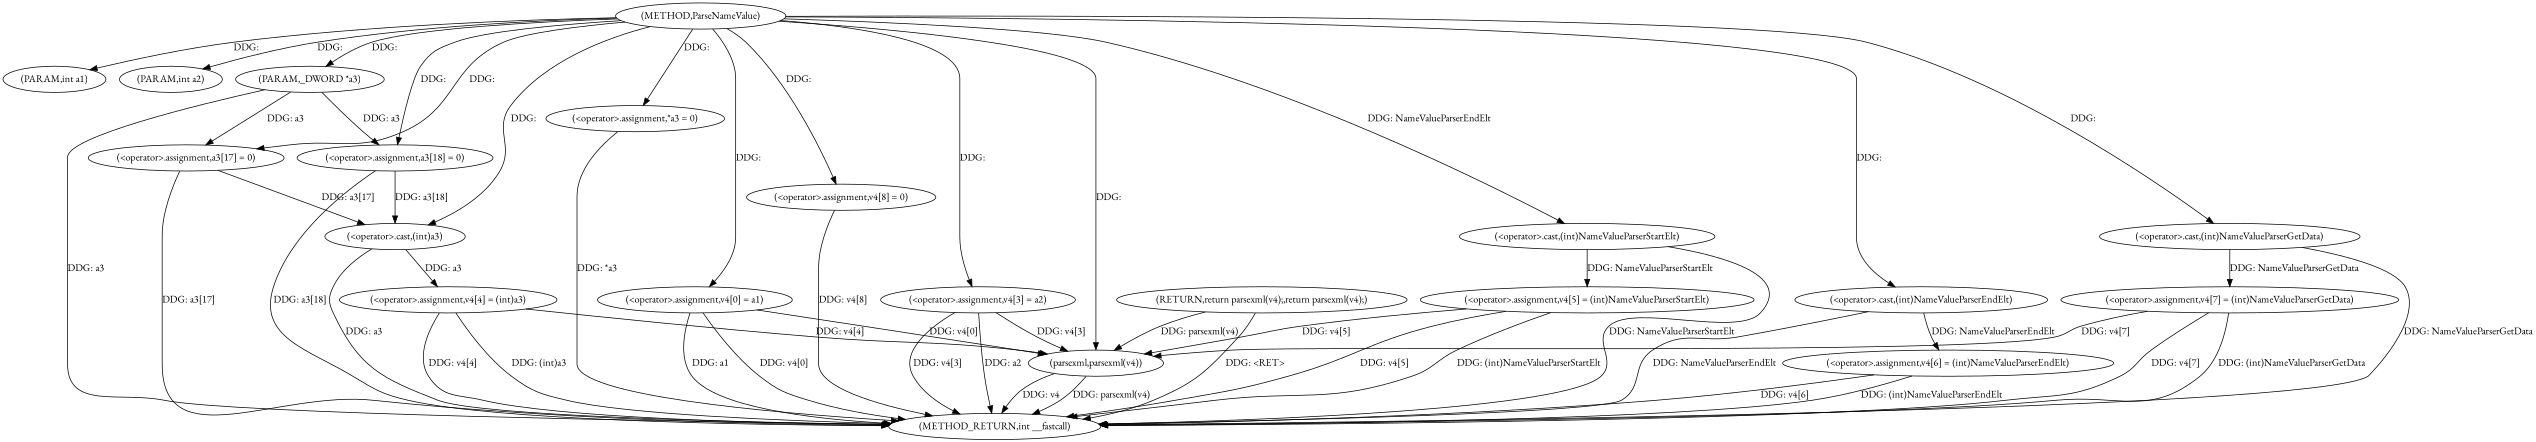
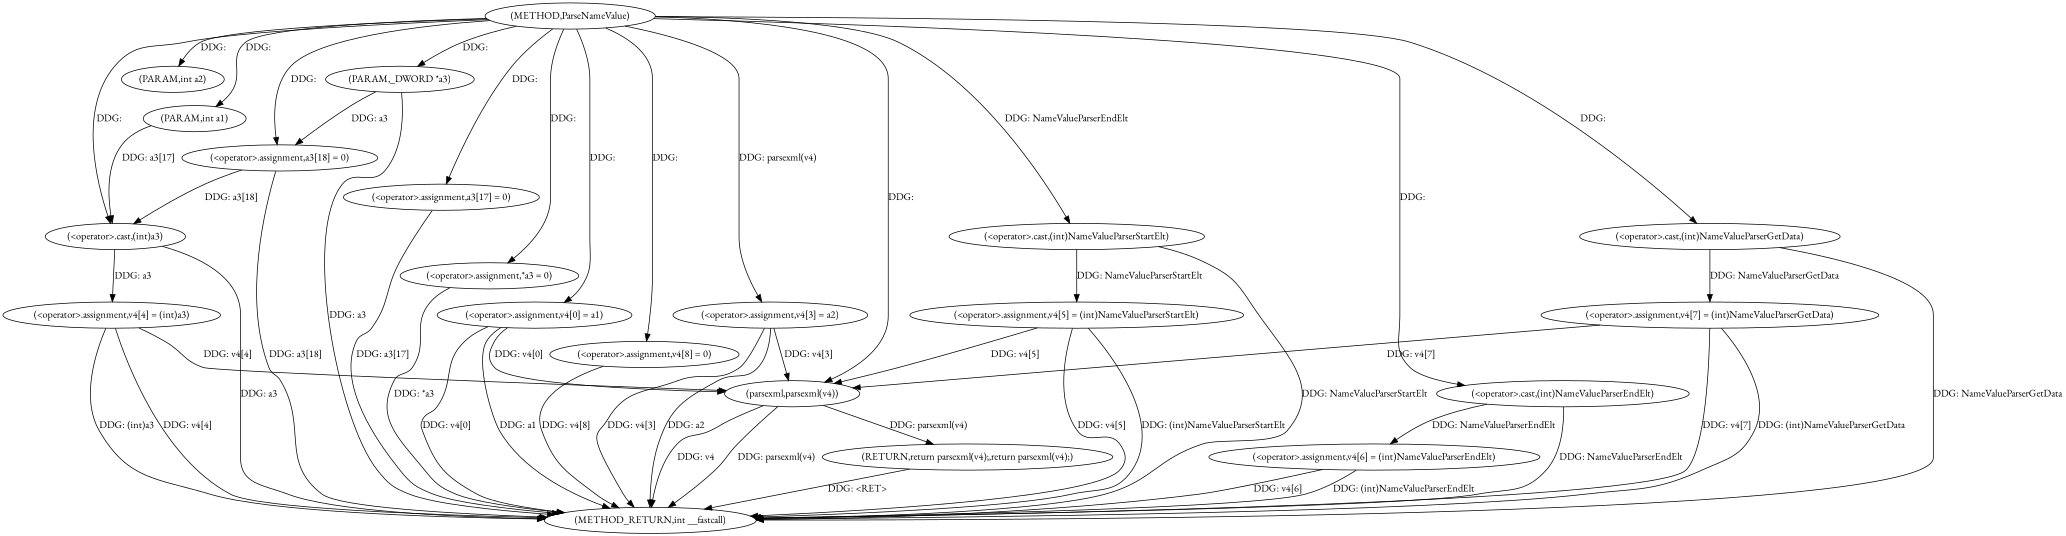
edge "(PARAM,_DWORD *a3)" -> "(<operator>.assignment,a3[17] = 0)": removed, label "DDG: a3"
edge "(METHOD,ParseNameValue)" -> "(<operator>.assignment,v4[3] = a2)": label "DDG: " -> "DDG: parsexml(v4)"
edge "(<operator>.assignment,a3[17] = 0)" -> "(<operator>.cast,(int)a3)": now "(PARAM,int a1)" -> "(<operator>.cast,(int)a3)"
edge "(RETURN,return parsexml(v4);,return parsexml(v4);)" -> "(parsexml,parsexml(v4))": reversed
